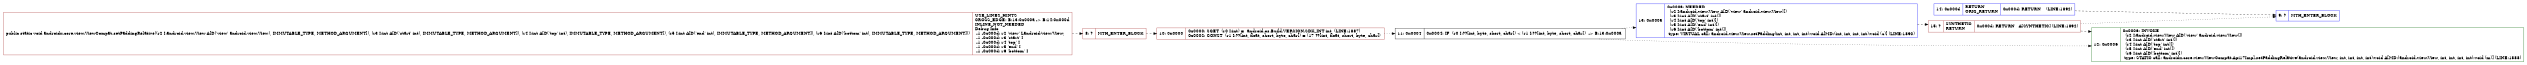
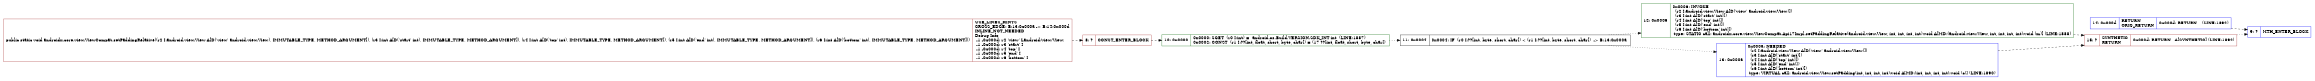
edge "15: ?" -> "12: 0x0006": reversed
node "8: ?": text "MTH_ENTER_BLOCK" -> "CONST_ENTER_BLOCK"
node "10: 0x0000": color brown -> darkgreen
